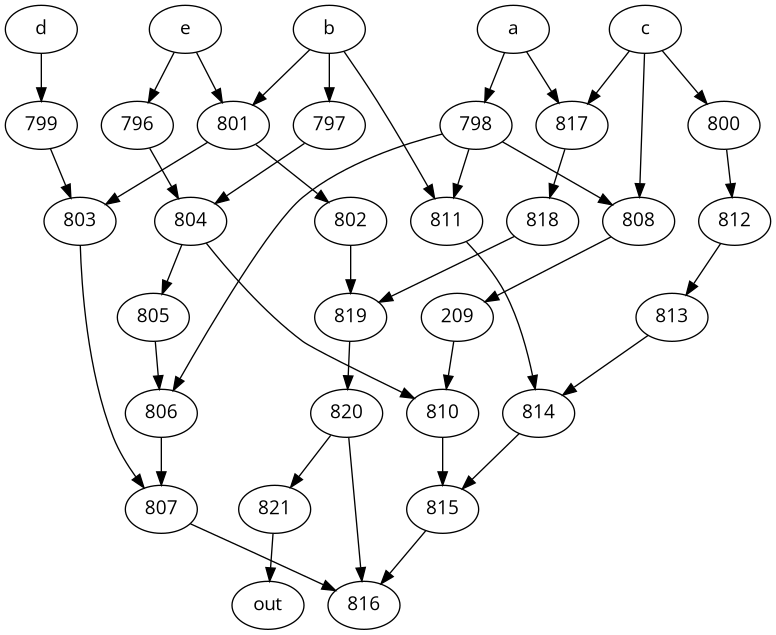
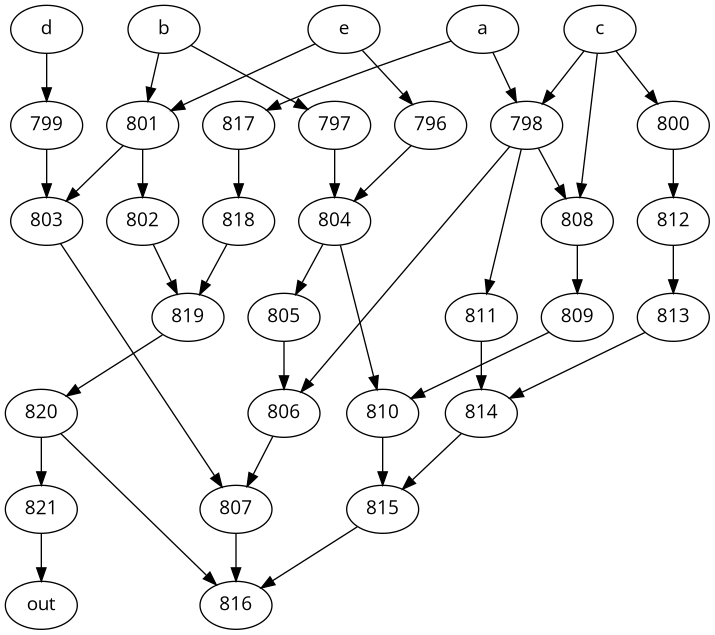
edge "c" -> "817": now "c" -> "798"
edge "b" -> "811": removed
node "209": label "209" -> "809"
